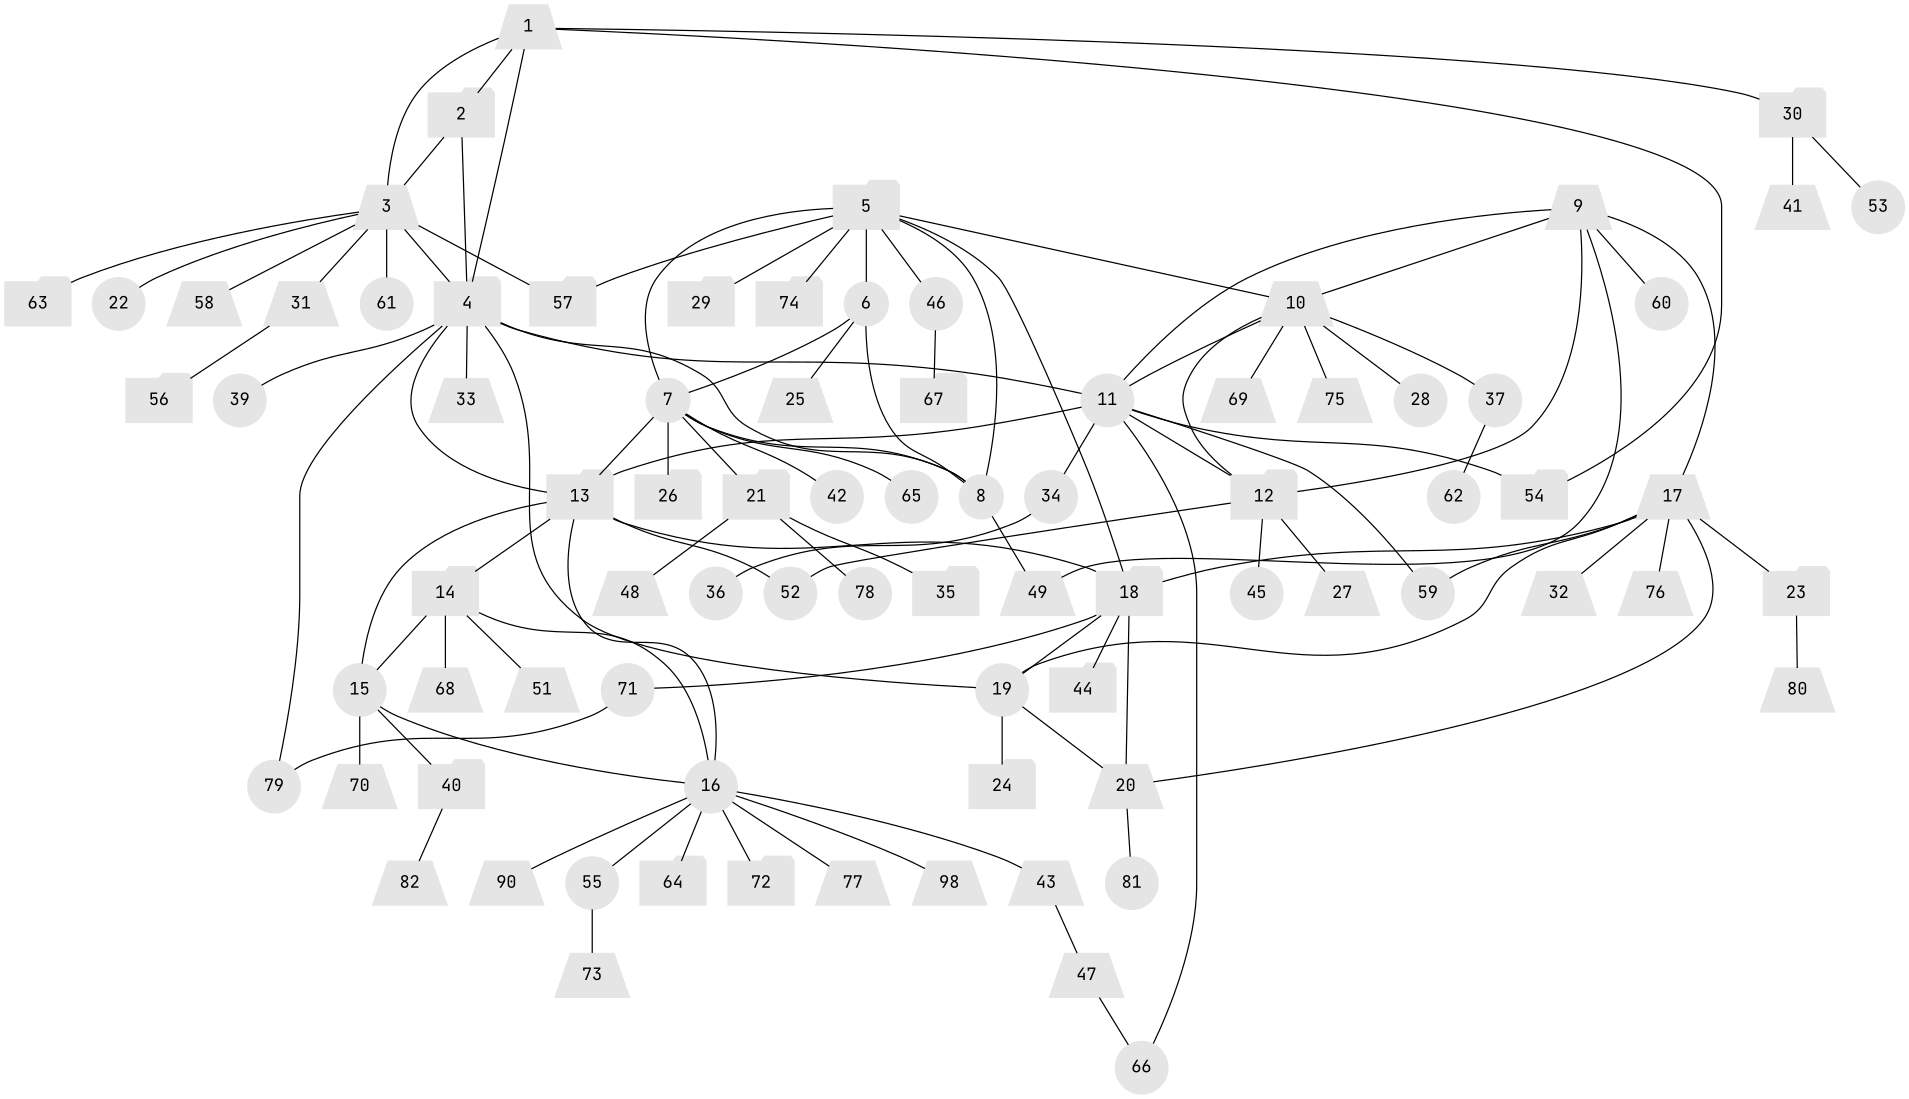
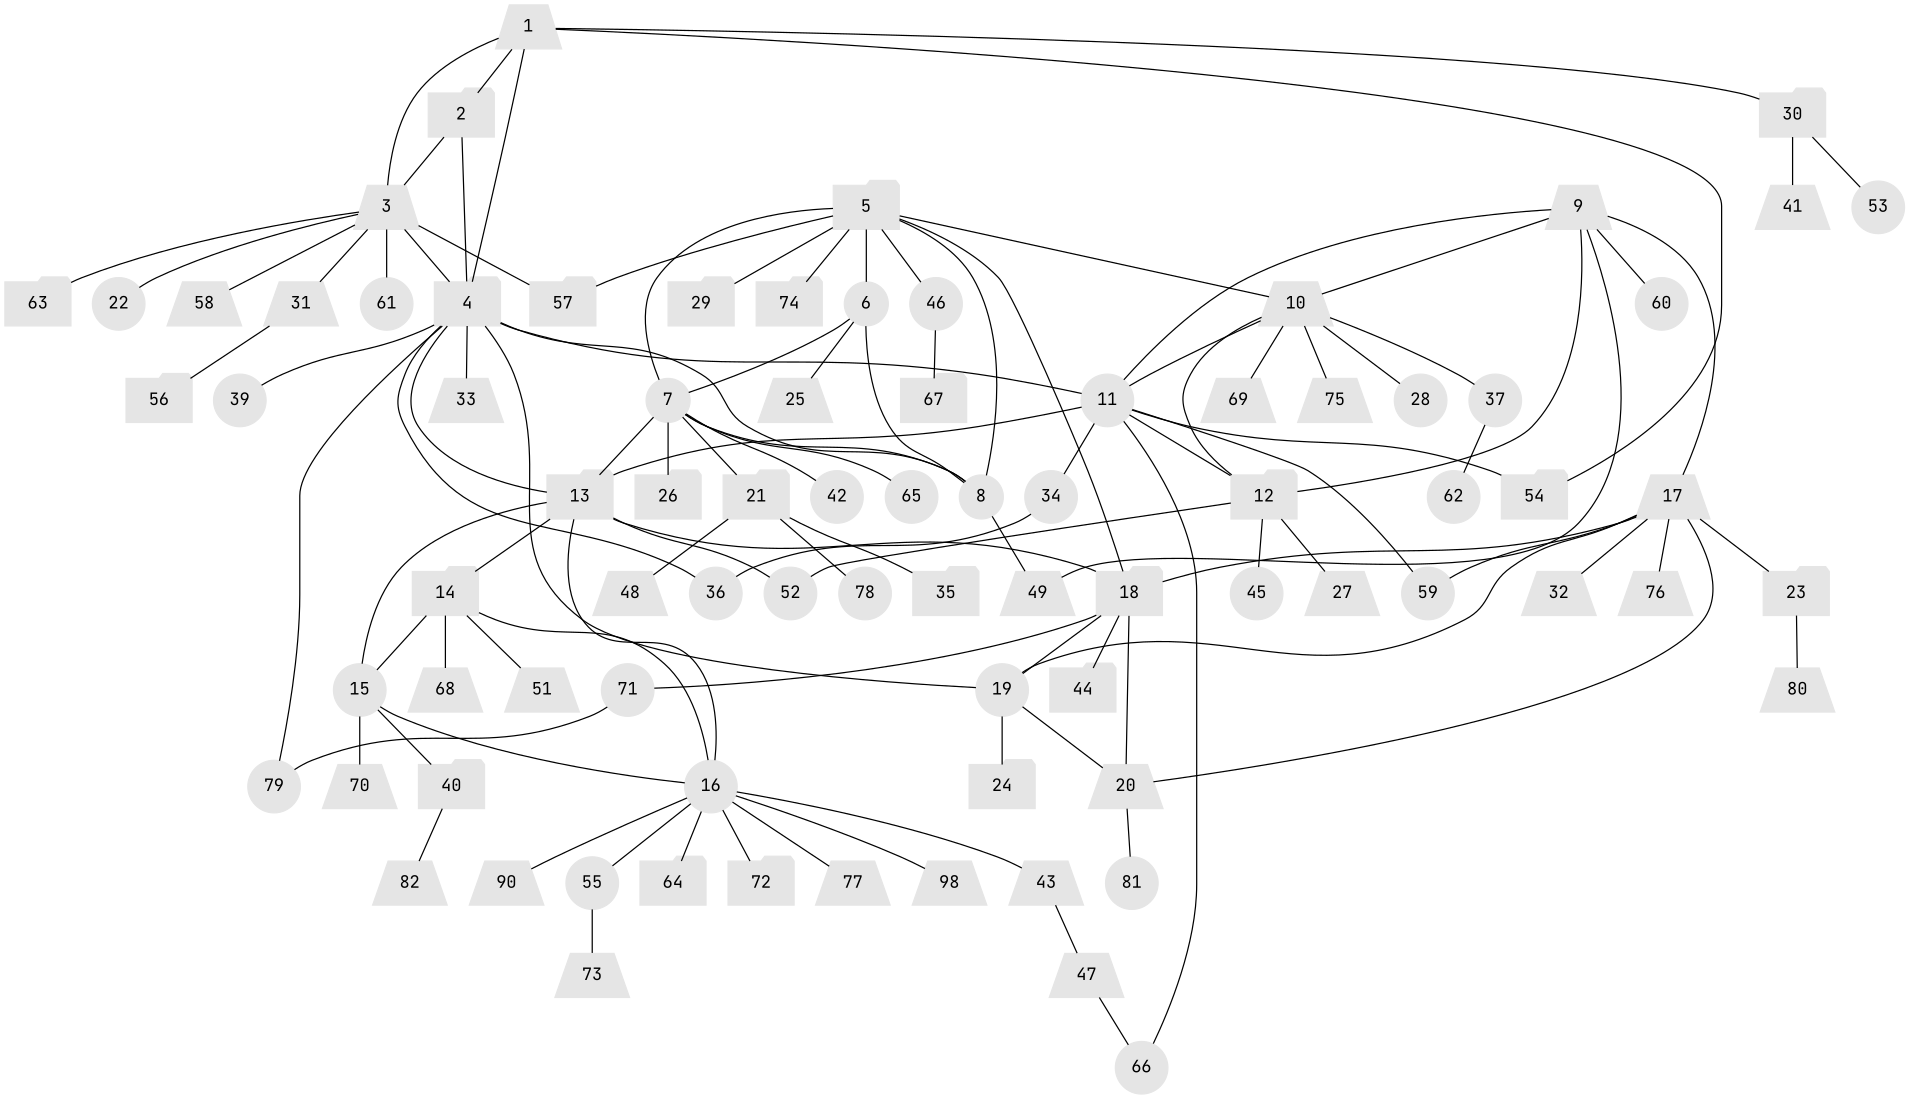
edge "4" -- "36": added
